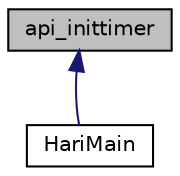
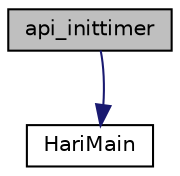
edge "HariMain" -> "api_inittimer": reversed
